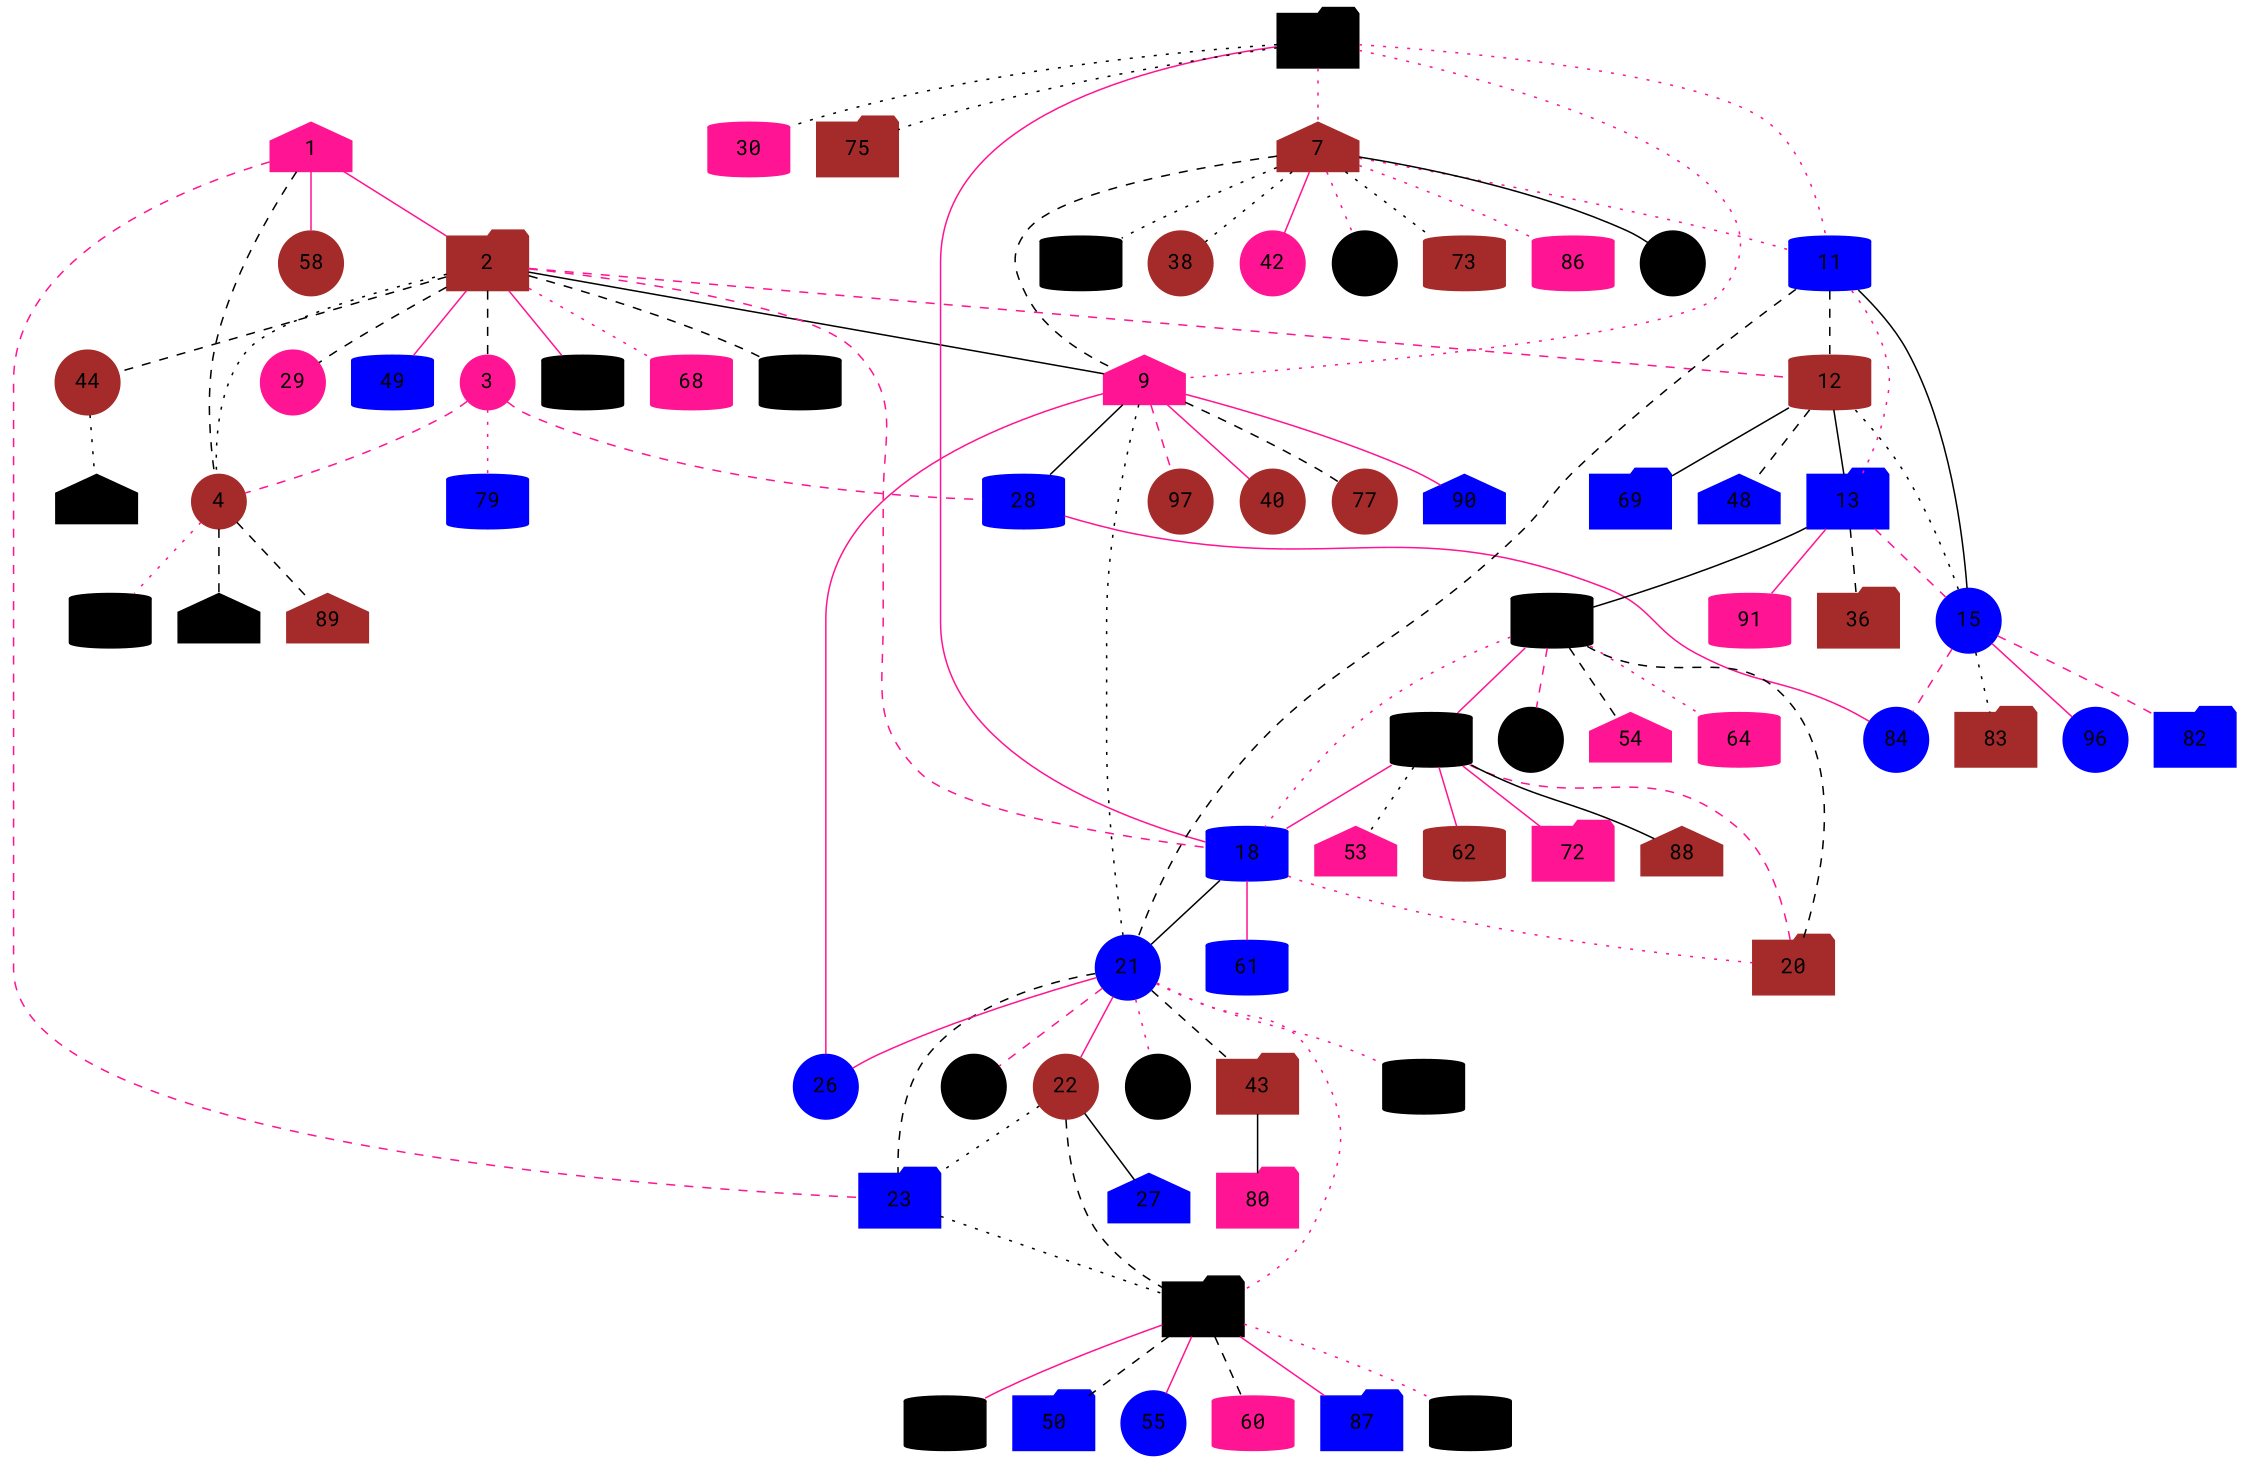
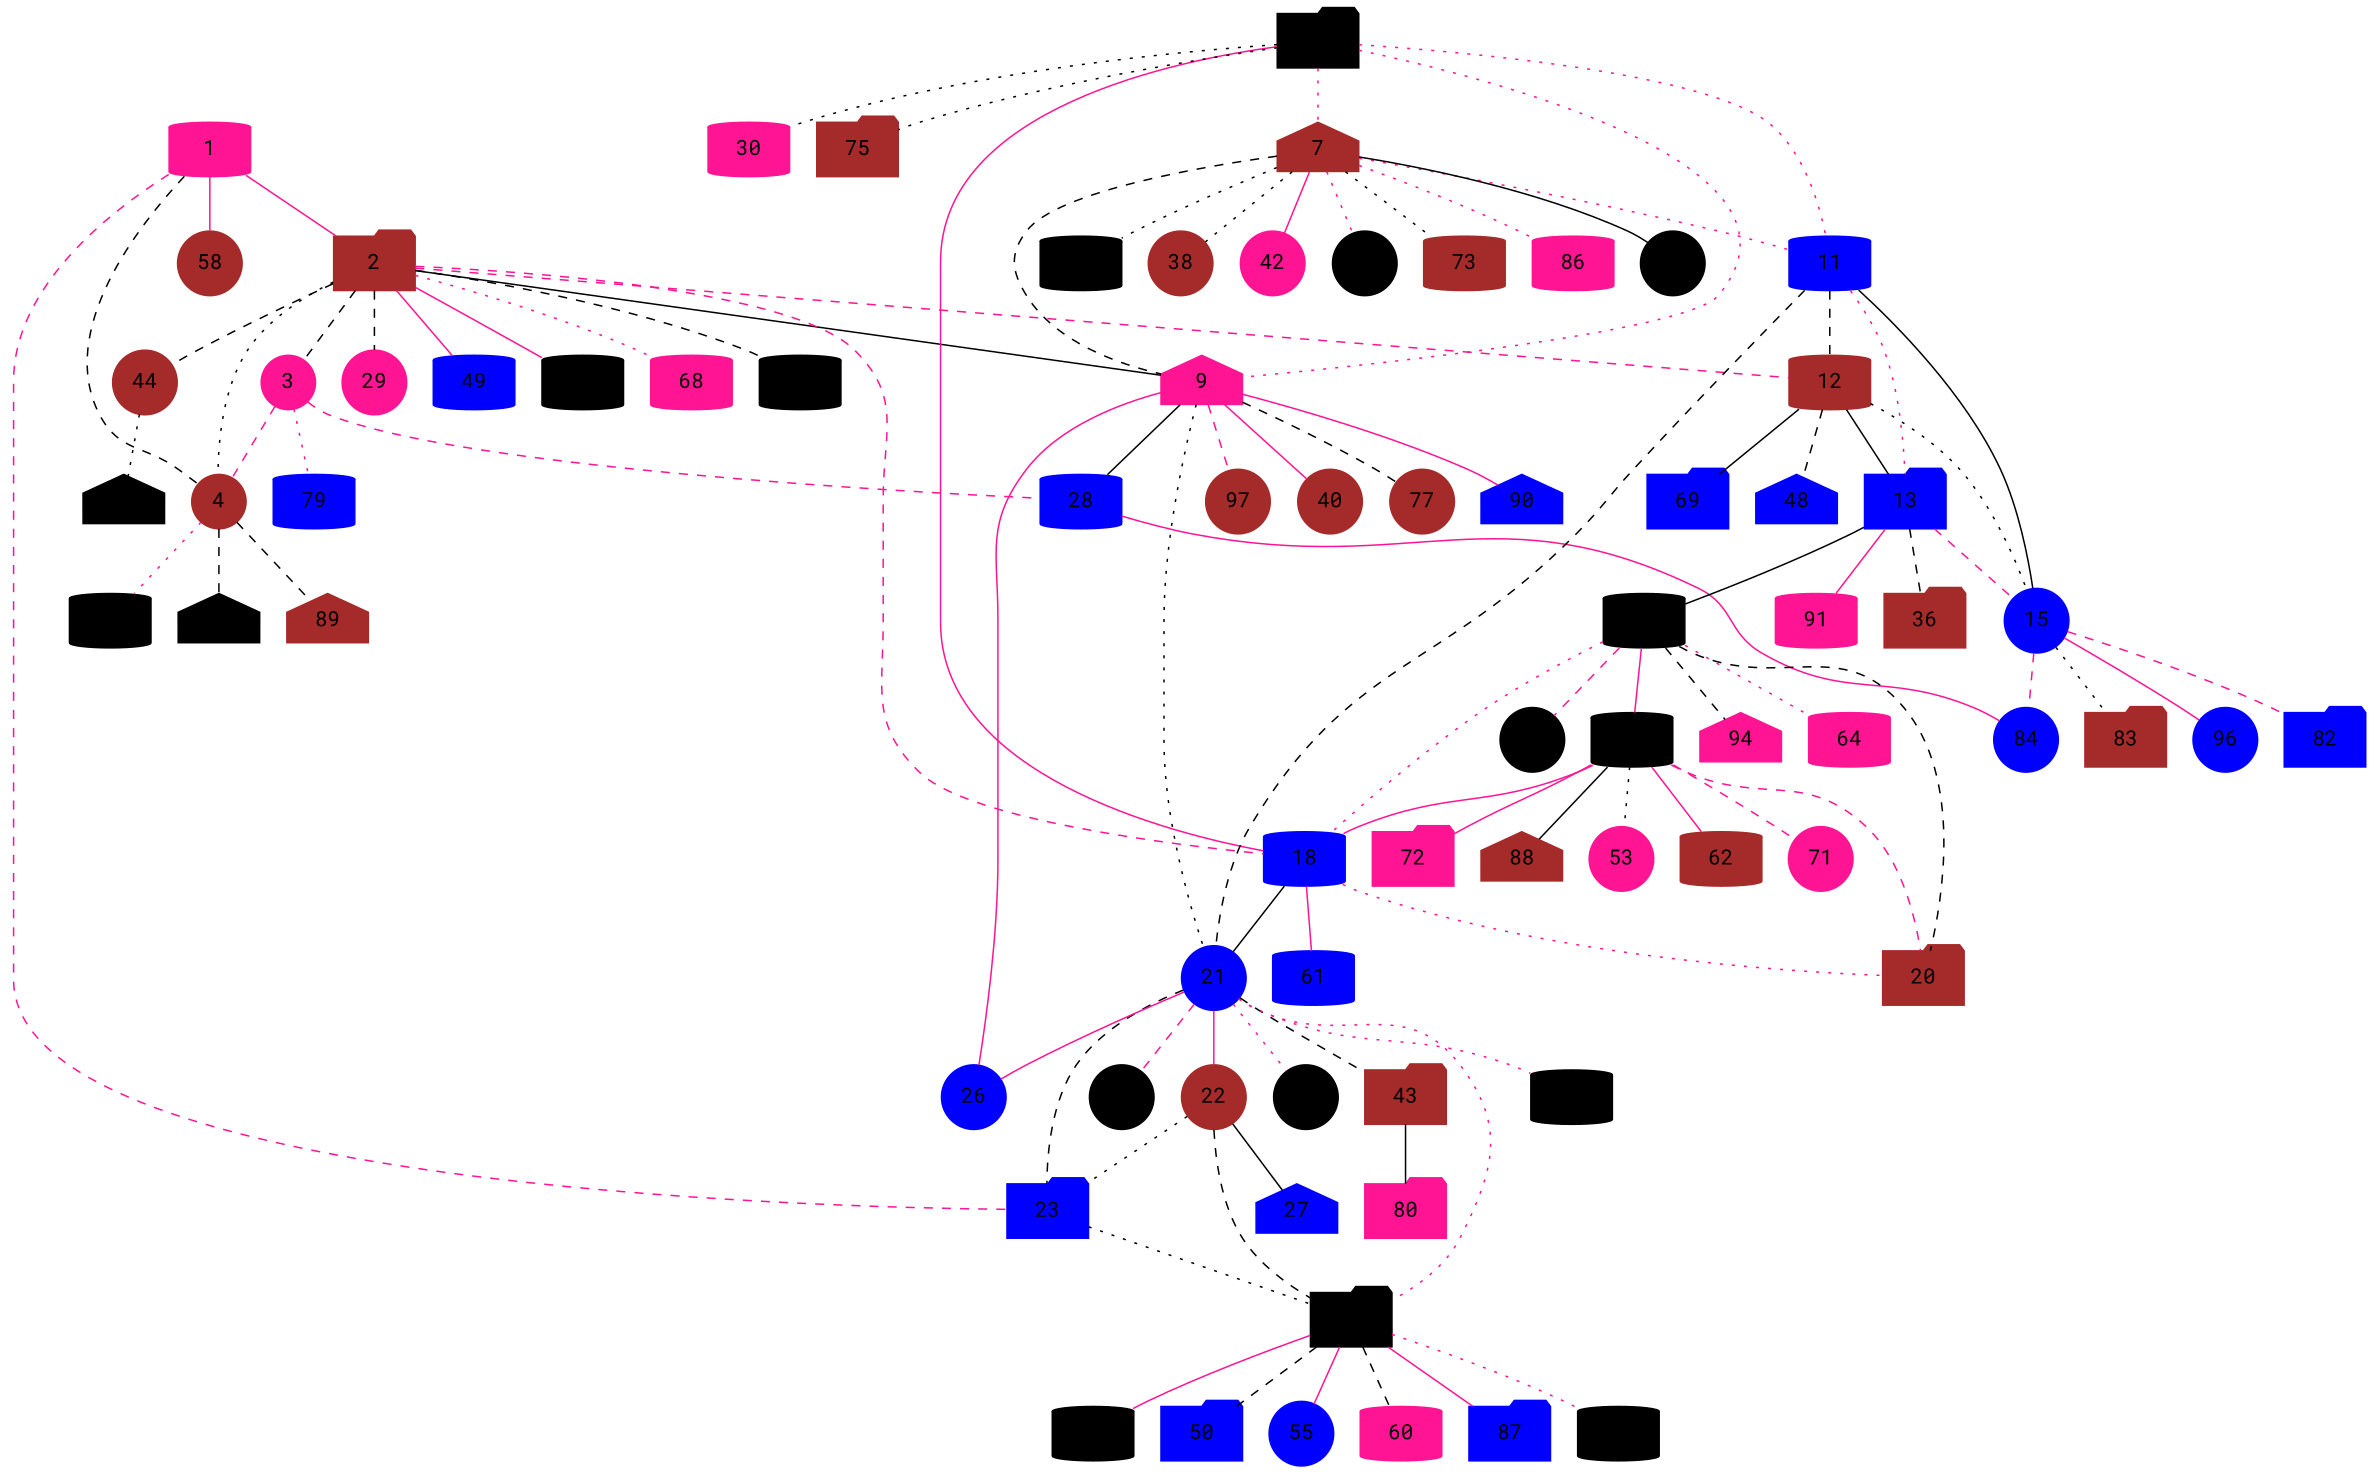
node "1": shape house -> cylinder
node "54": label "54" -> "94"
node "53": shape house -> circle
node "71": added
